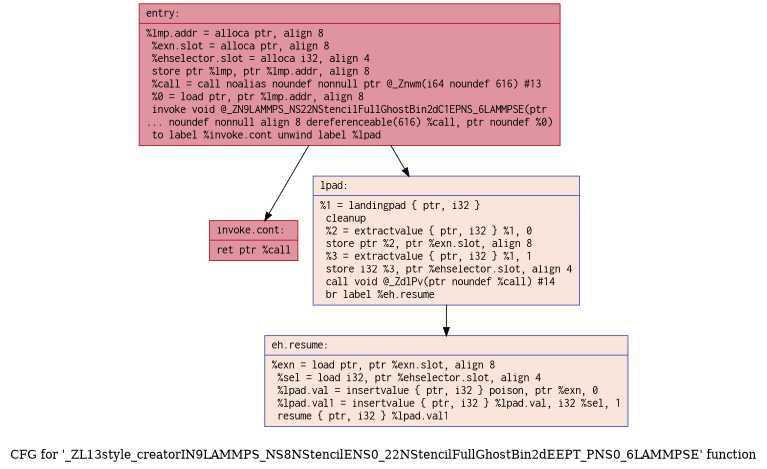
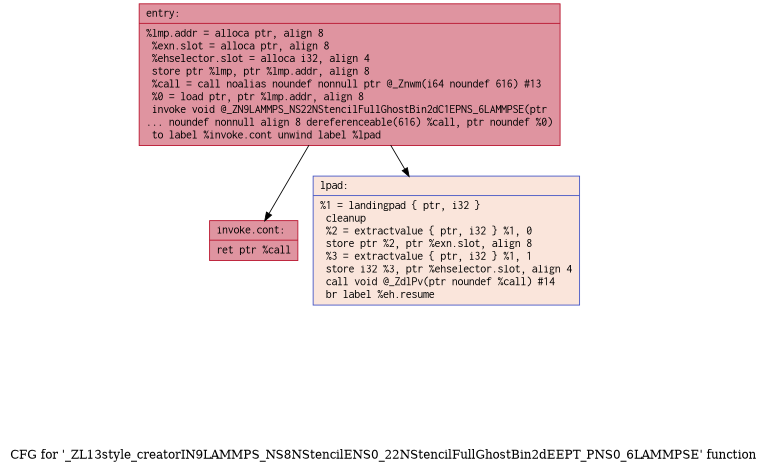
node "eh.resume:": removed
